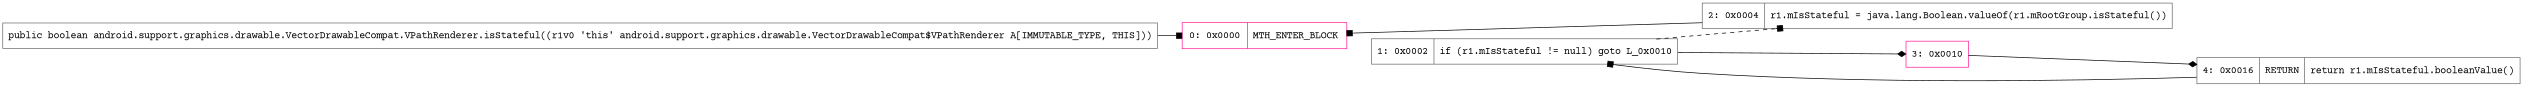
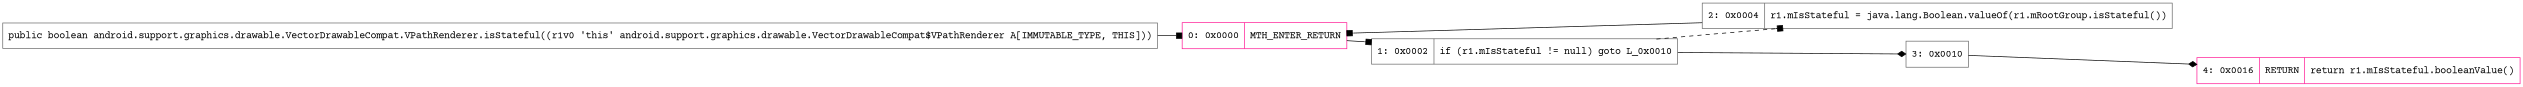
node "0: 0x0000": text "MTH_ENTER_BLOCK" -> "MTH_ENTER_RETURN"
node "3: 0x0010": color deeppink -> gray40
node "4: 0x0016": color gray40 -> deeppink
edge "4: 0x0016" -> "1: 0x0002": now "0: 0x0000" -> "1: 0x0002"
